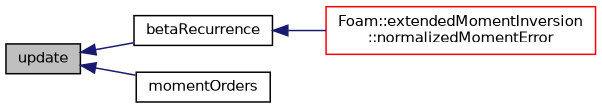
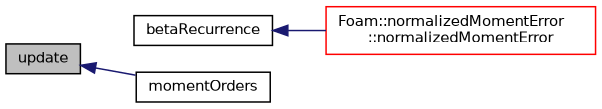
node "Foam::extendedMomentInversion ::normalizedMomentError": label "Foam::extendedMomentInversion ::normalizedMomentError" -> "Foam::normalizedMomentError ::normalizedMomentError"
edge "betaRecurrence" -> "update": removed
